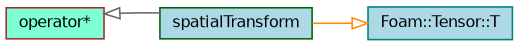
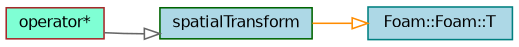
edge "spatialTransform" -> "operator*": reversed
node "Foam::Tensor::T": label "Foam::Tensor::T" -> "Foam::Foam::T"
